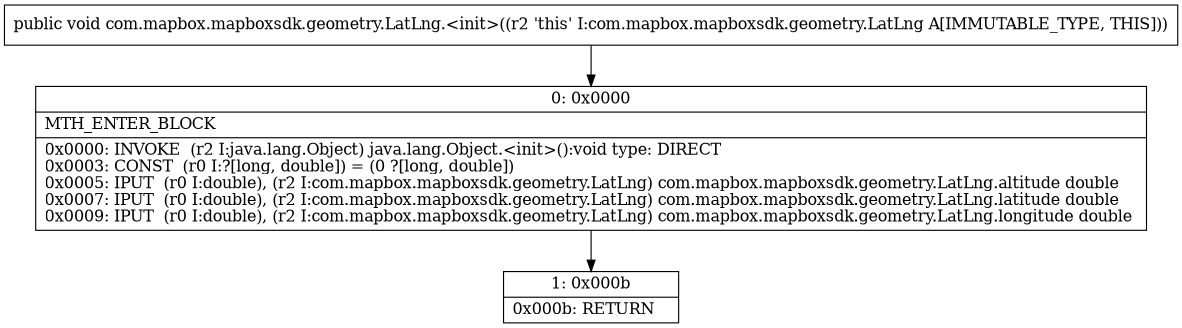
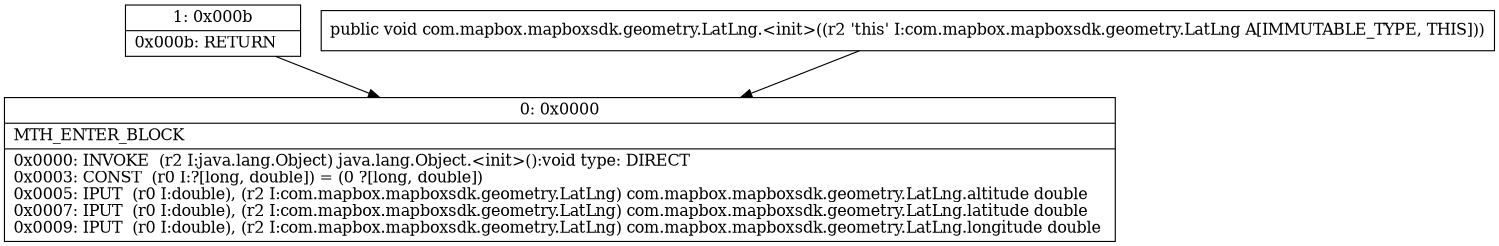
edge "0: 0x0000" -> "1: 0x000b": reversed
